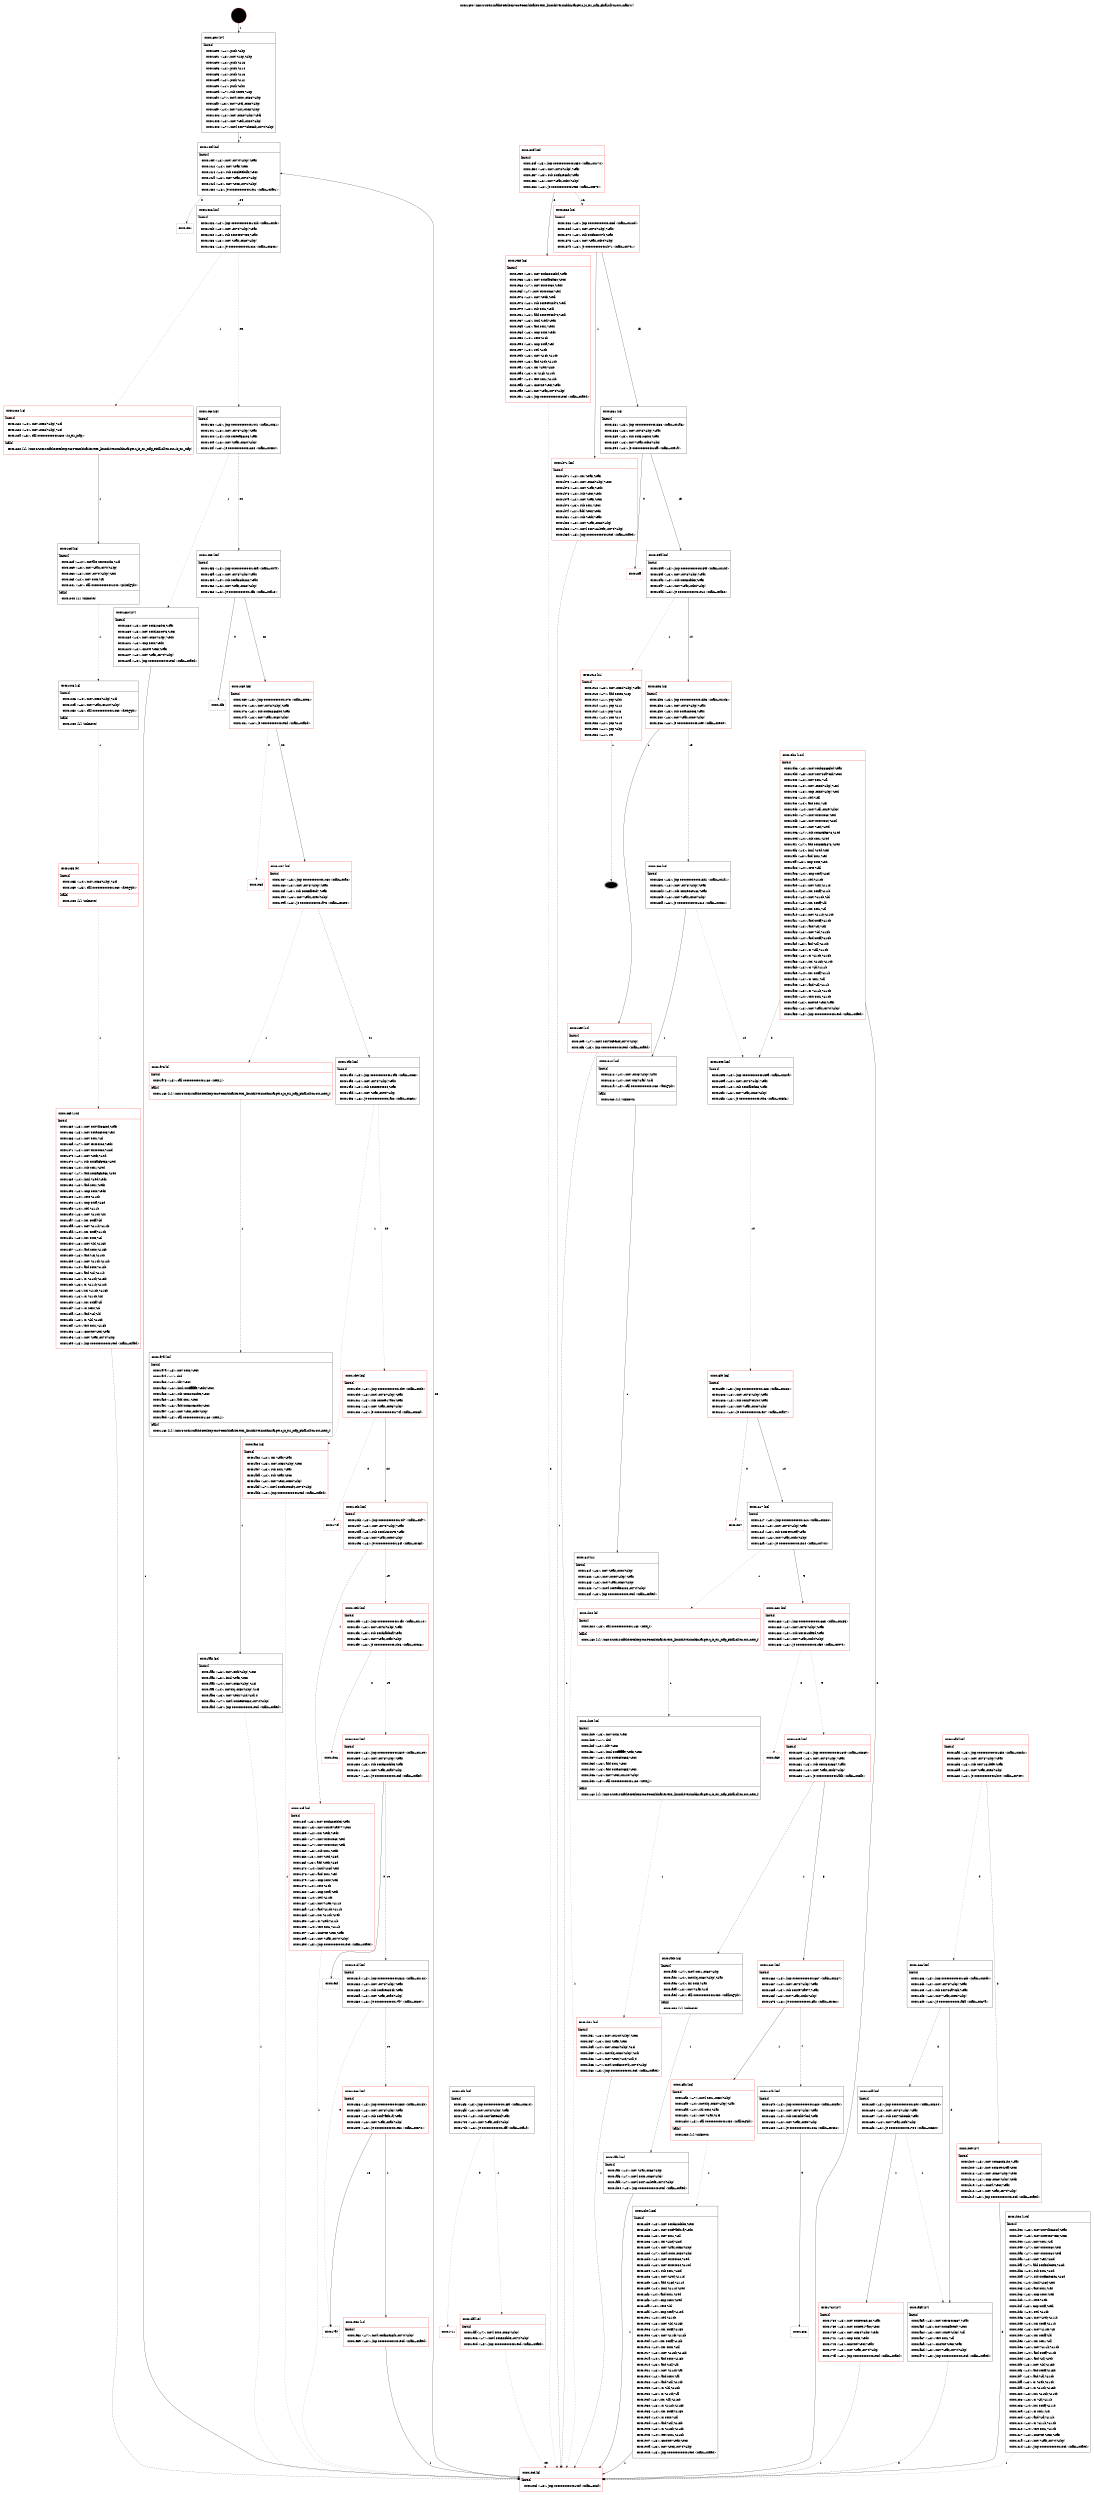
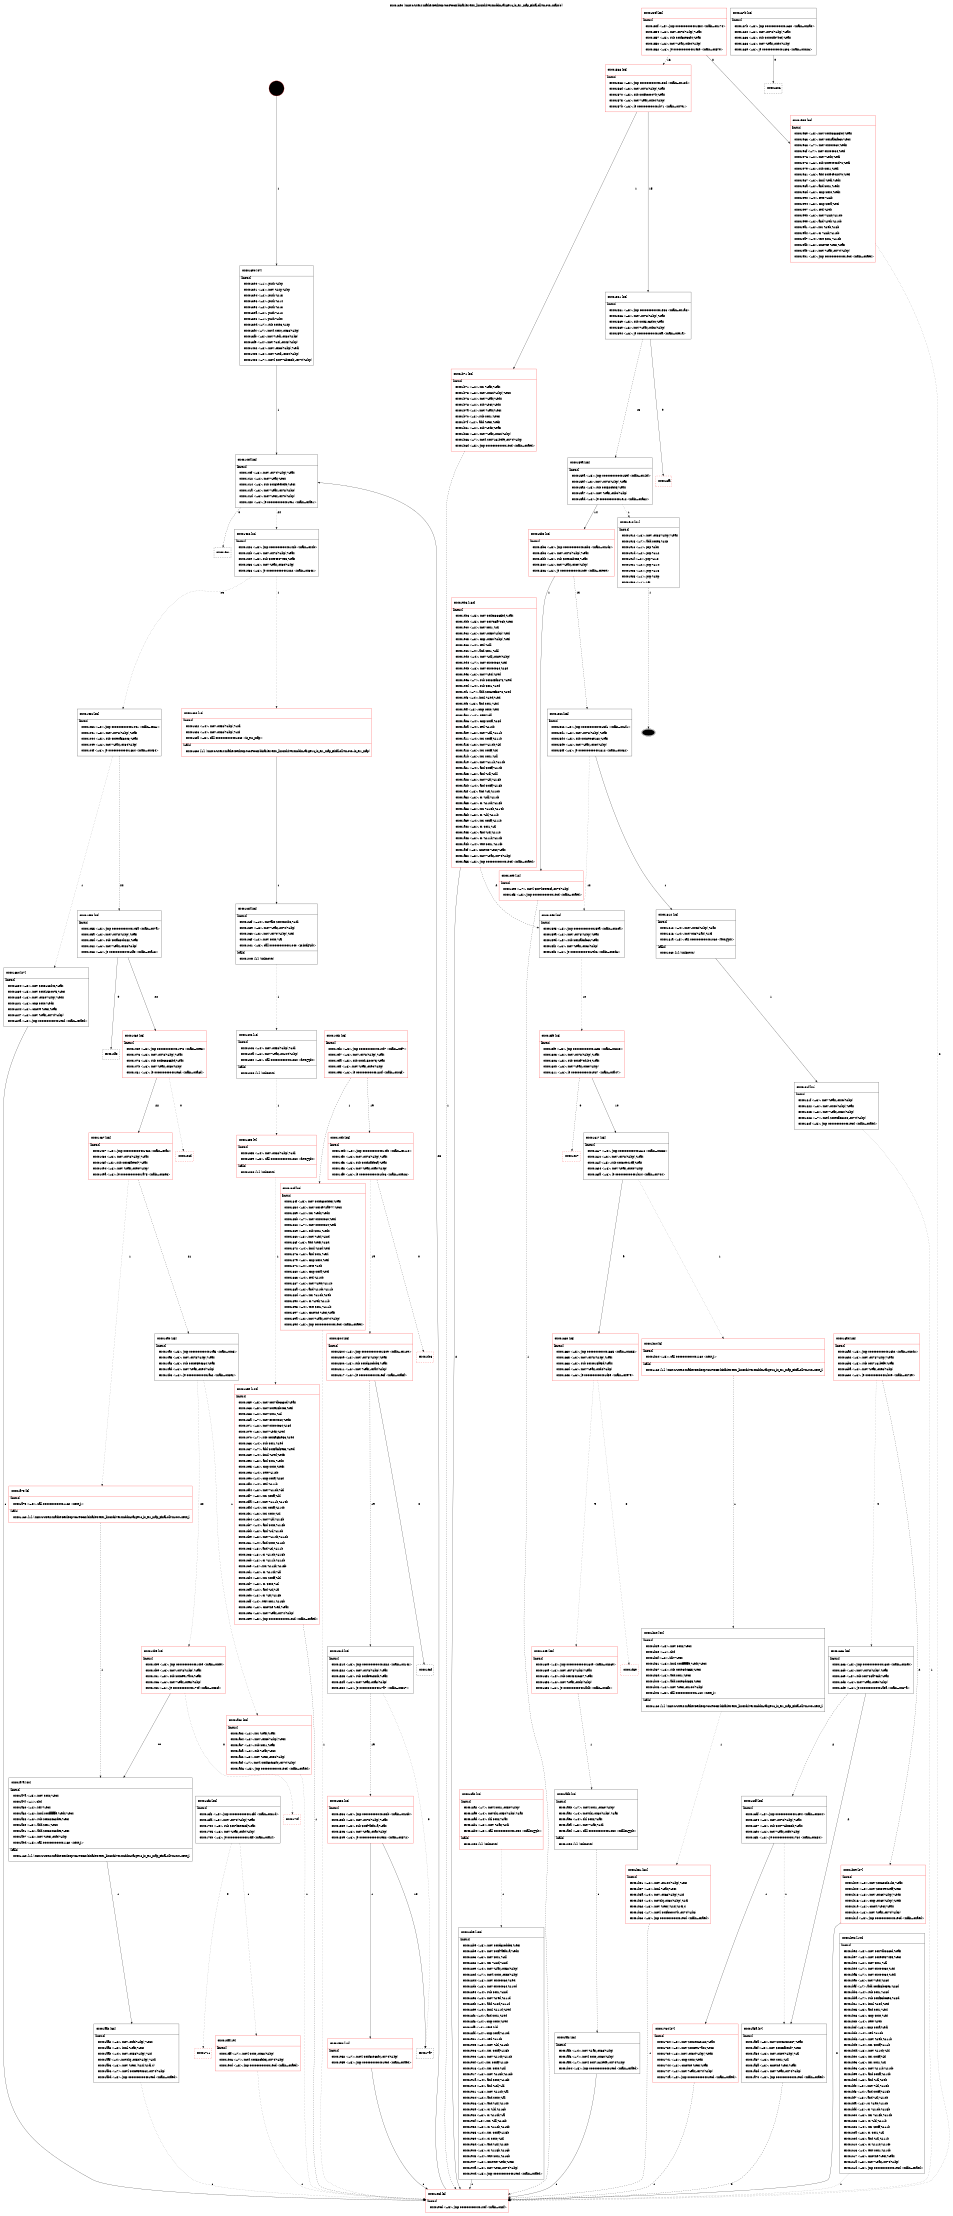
edge "0x401581 [25]" -> "0x40159a [25]": style solid -> dashed
node "0x401e12 [21]": color red -> black
edge "0x4014b9 [25]" -> "0x4014d2 [25]": now "0x4014b9 [25]" -> "0x401a7a [40]"
node "0x401662 [25]": removed
edge "0x401dff [19]" -> "0x401ecd [5]": label " 23" -> " 1"
